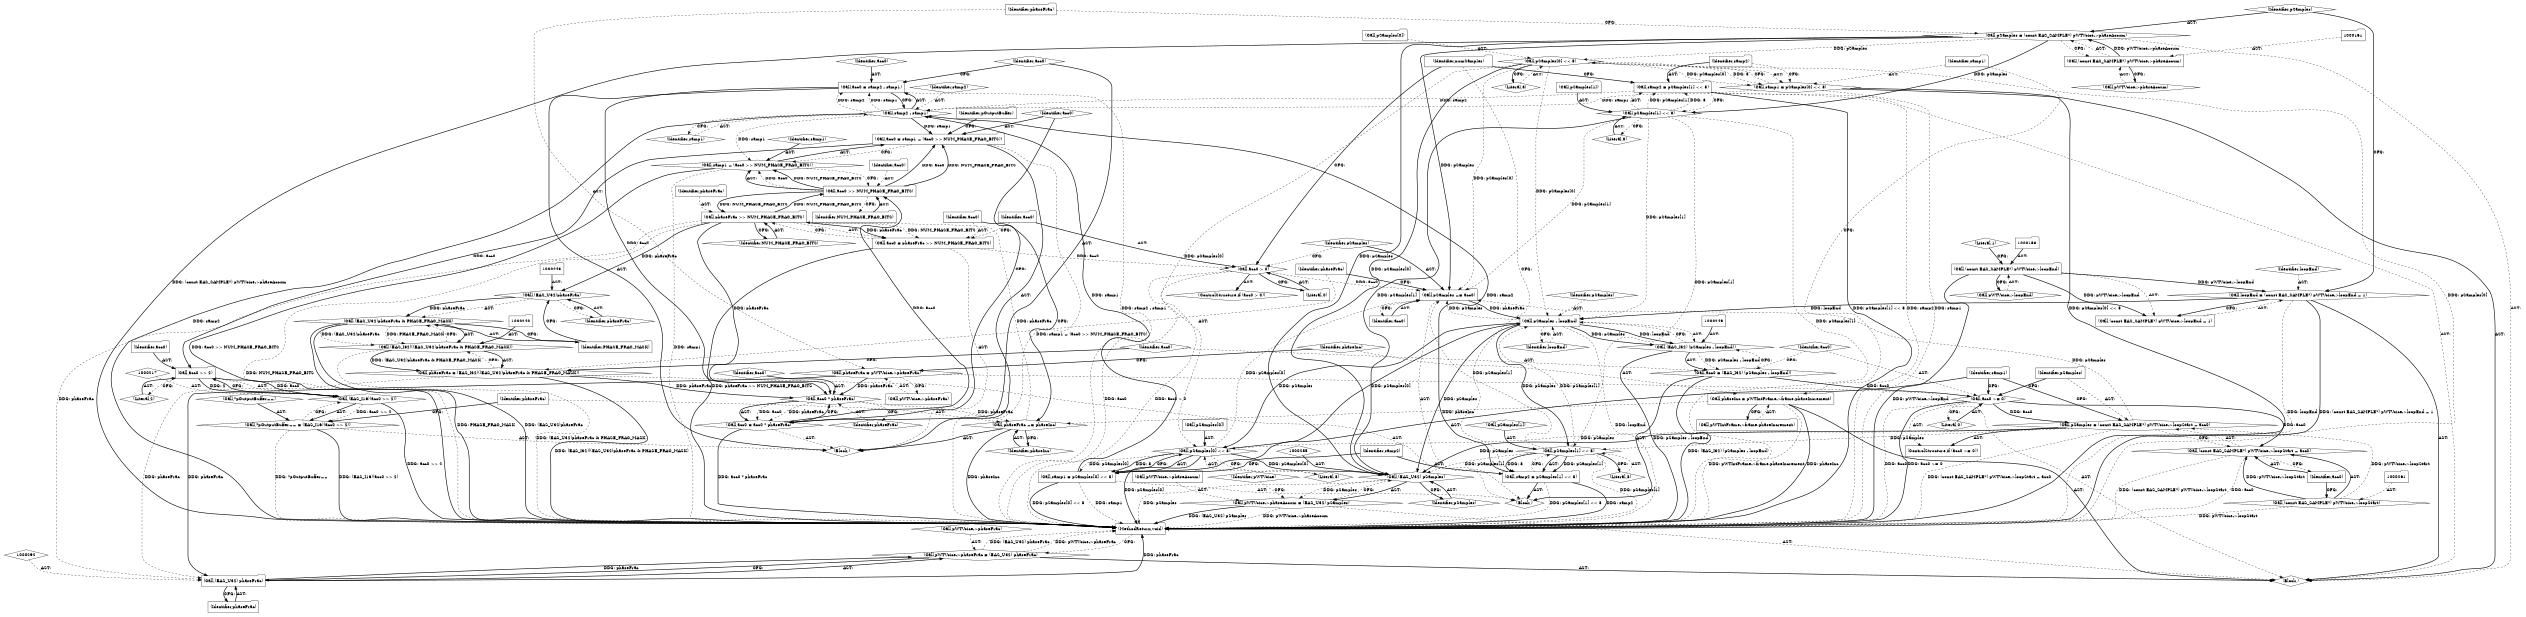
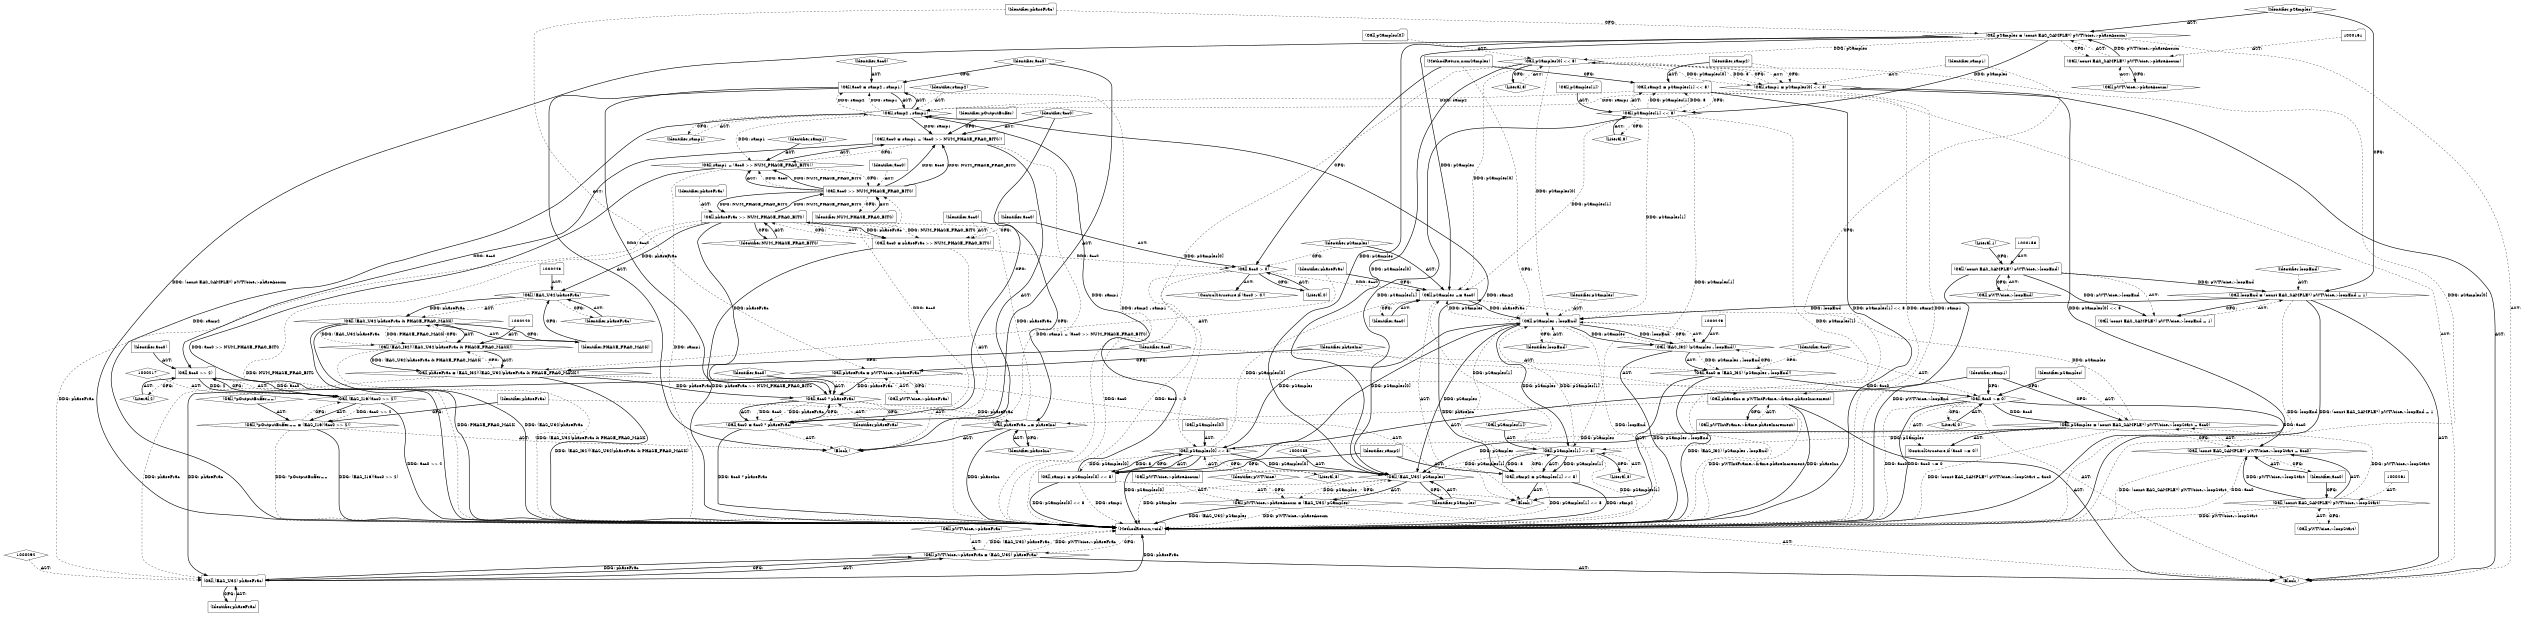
node "(Identifier,numSamples)": label "(Identifier,numSamples)" -> "(MethodReturn,numSamples)"
edge "(Call,acc0 = samp2 - samp1)" -> "(Call,samp2 - samp1)": label "CFG: " -> "AST: "
edge "(Call,acc0 = acc0 * phaseFrac)" -> "(Call,acc0 >> NUM_PHASE_FRAC_BITS)": style bold -> dashed
node "(Call,pWTVoice->loopStart)": added
